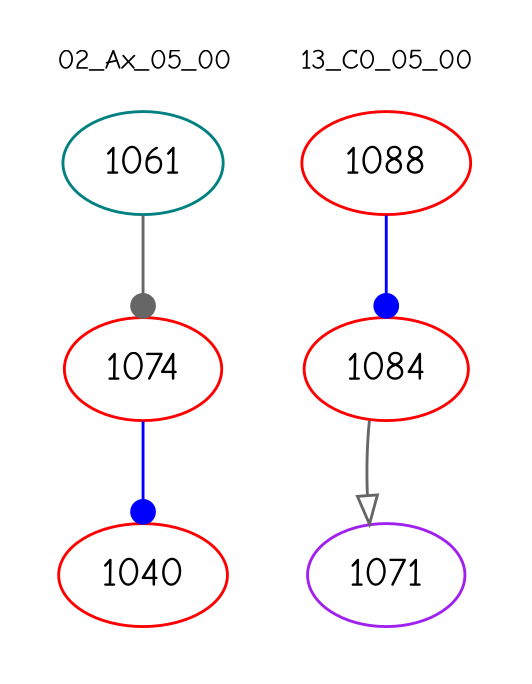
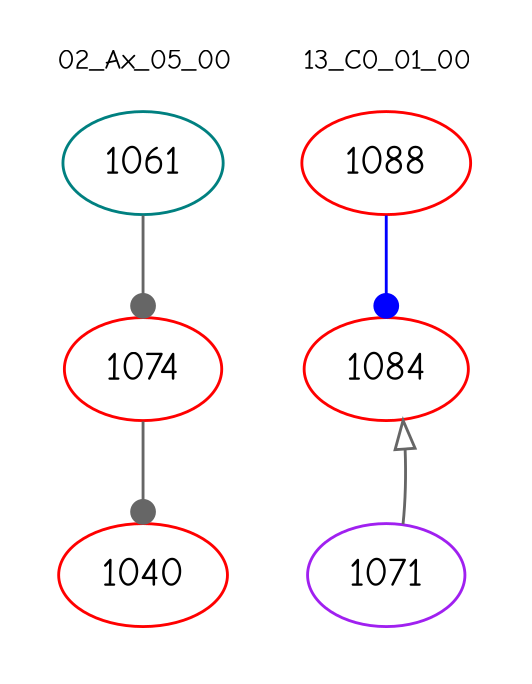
cluster "13_C0_05_00": label "13_C0_05_00" -> "13_C0_01_00"
edge "1084" -> "1071": reversed
edge "1074" -> "1040": color blue -> gray40
